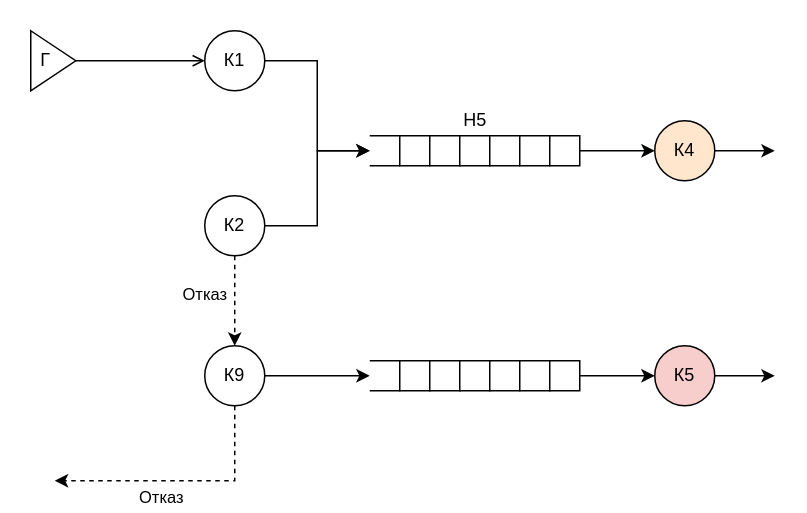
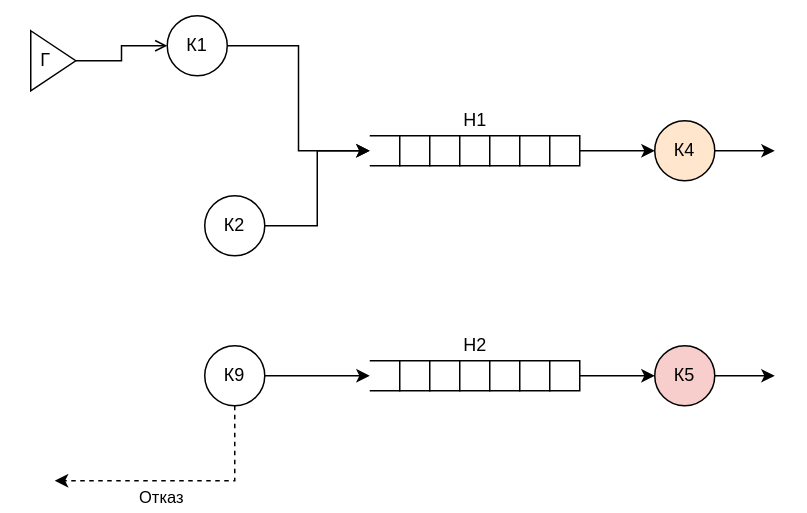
node "К1": moved (235, 61) -> (197, 46)
node "Н5": label "Н5" -> "Н1"
edge "К2" -> "К9": removed, label "Отказ"
node "Н2": added
